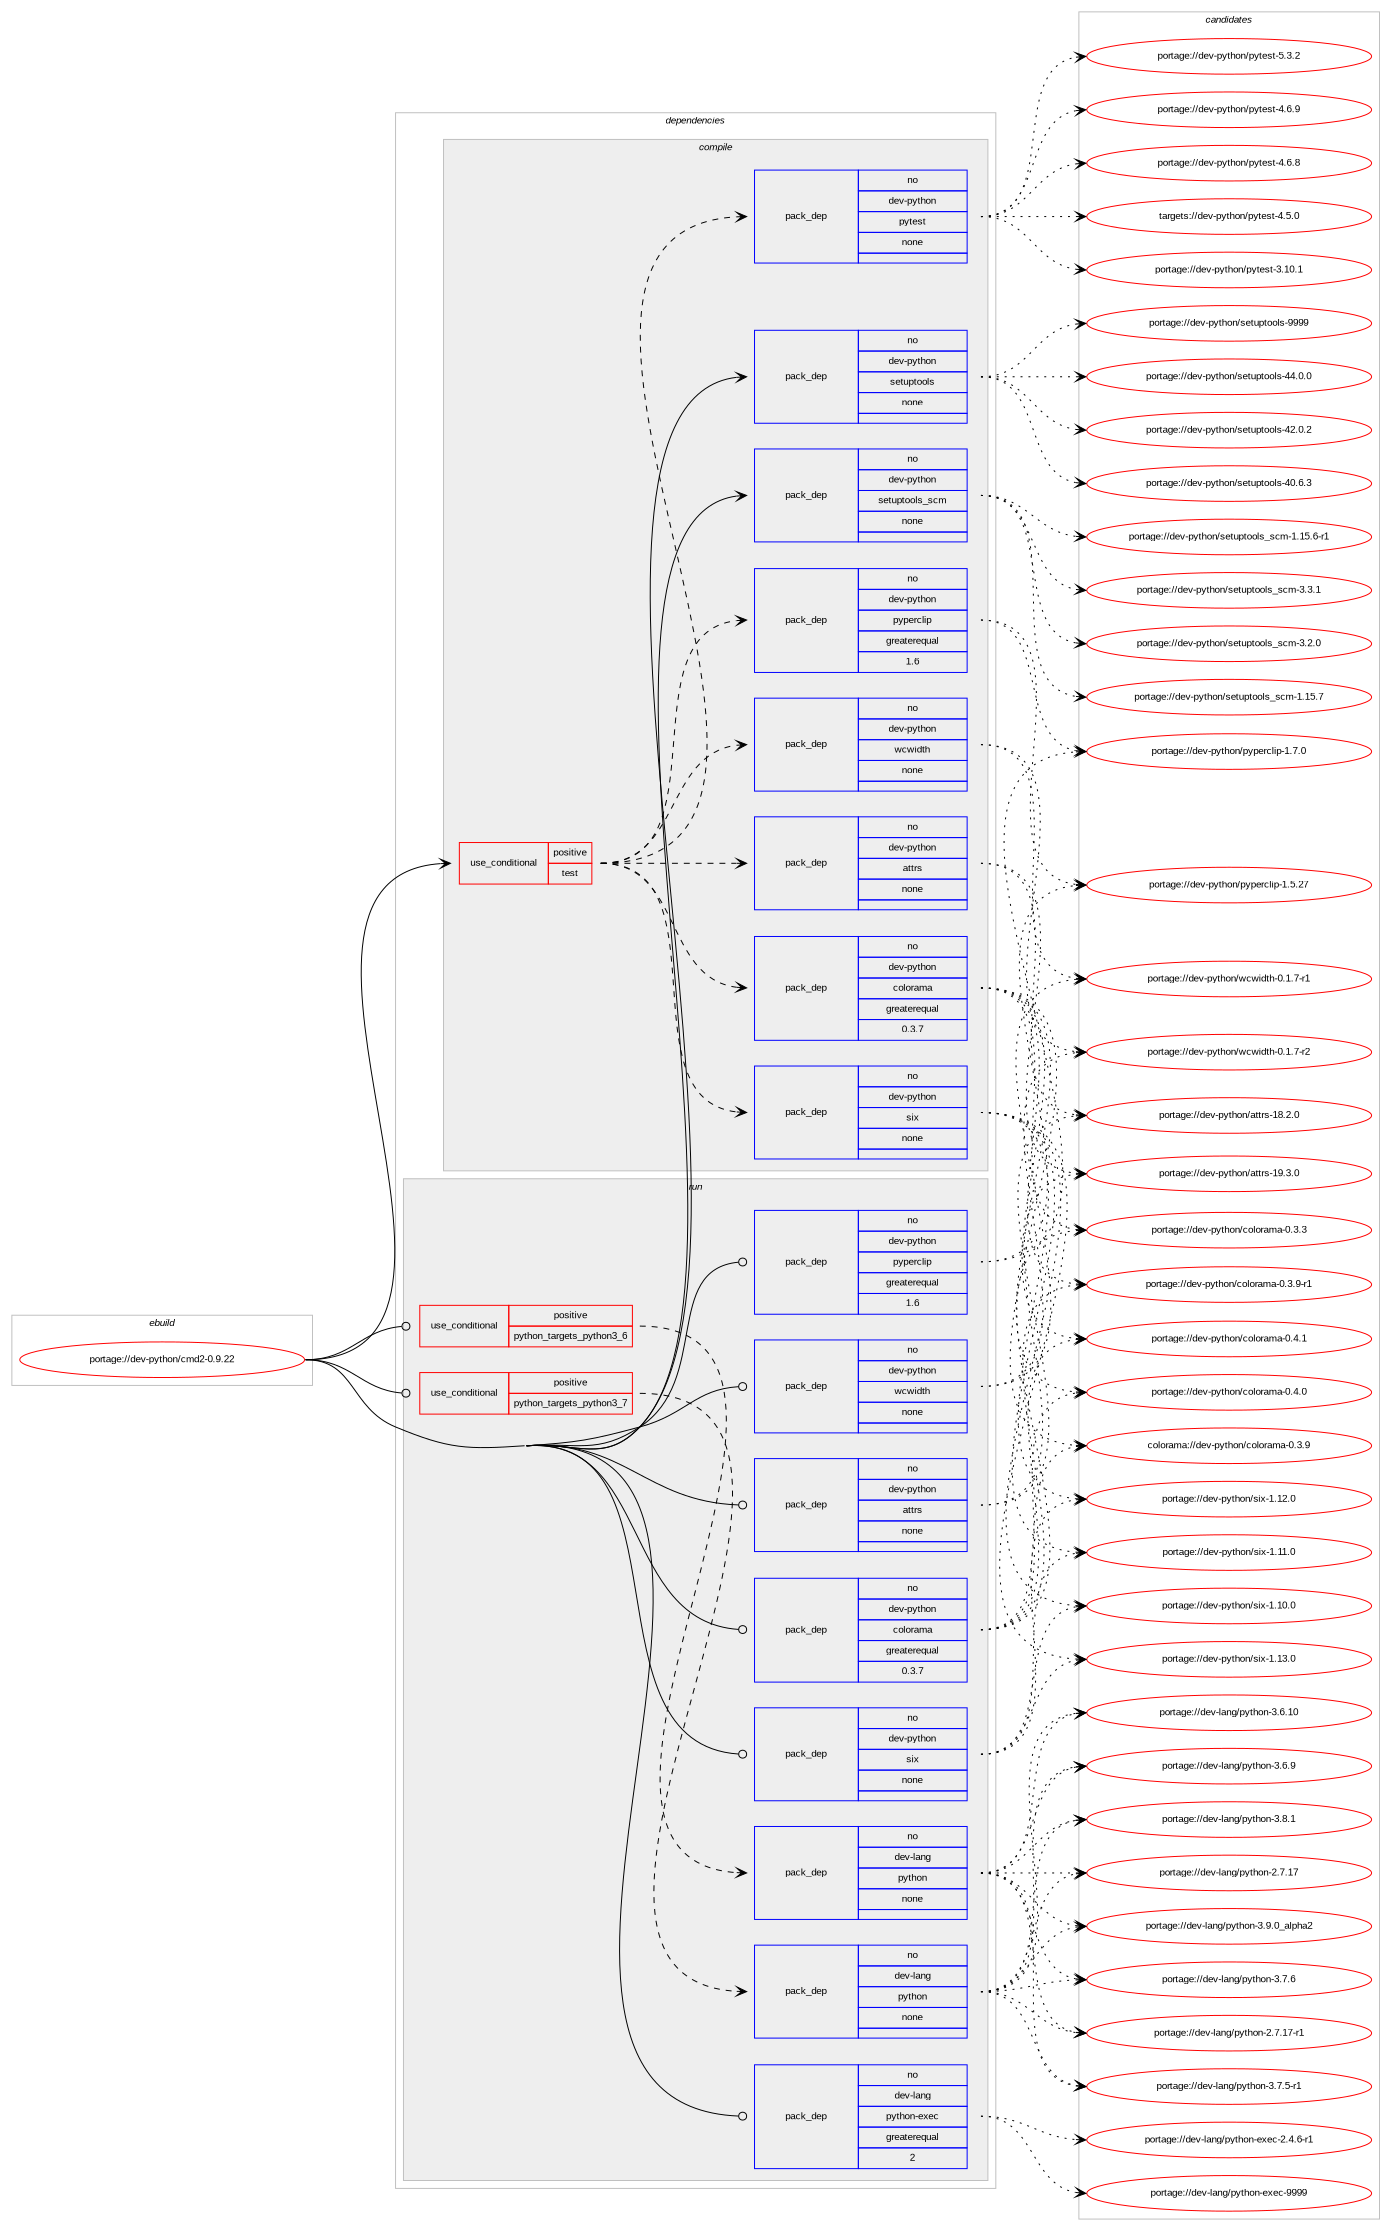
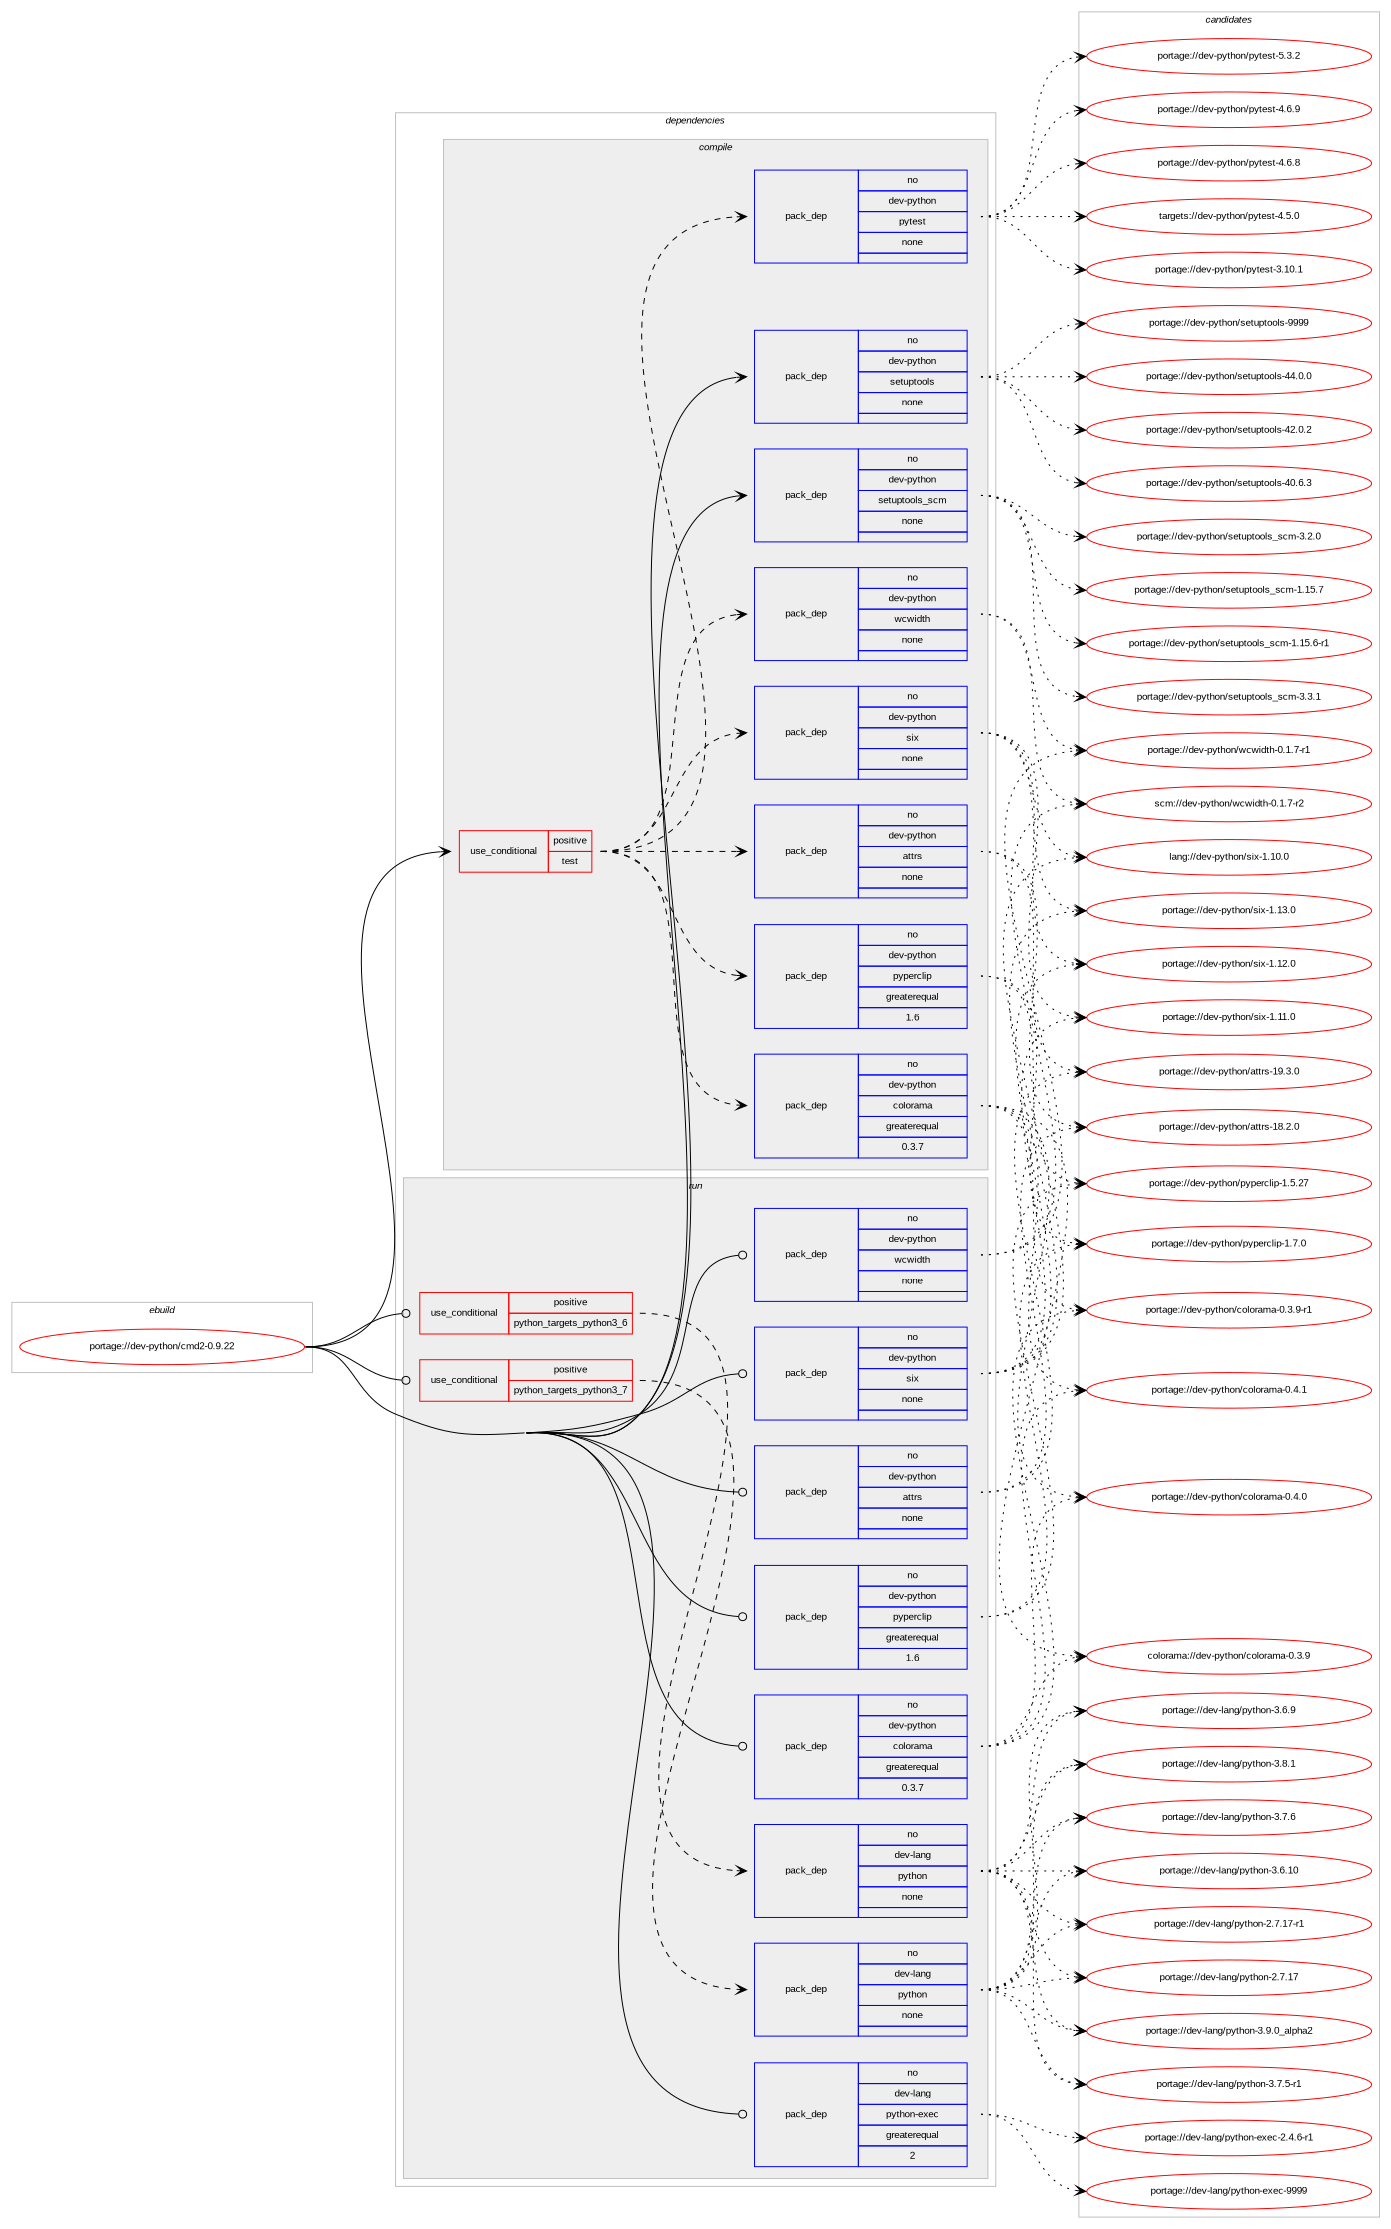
node "portage://dev-python/wcwidth-0.1.7-r2": label "portage://dev-python/wcwidth-0.1.7-r2" -> "scm://dev-python/wcwidth-0.1.7-r2"
node "portage://dev-python/colorama-0.3.3": removed
node "portage://dev-python/six-1.10.0": label "portage://dev-python/six-1.10.0" -> "lang://dev-python/six-1.10.0"
